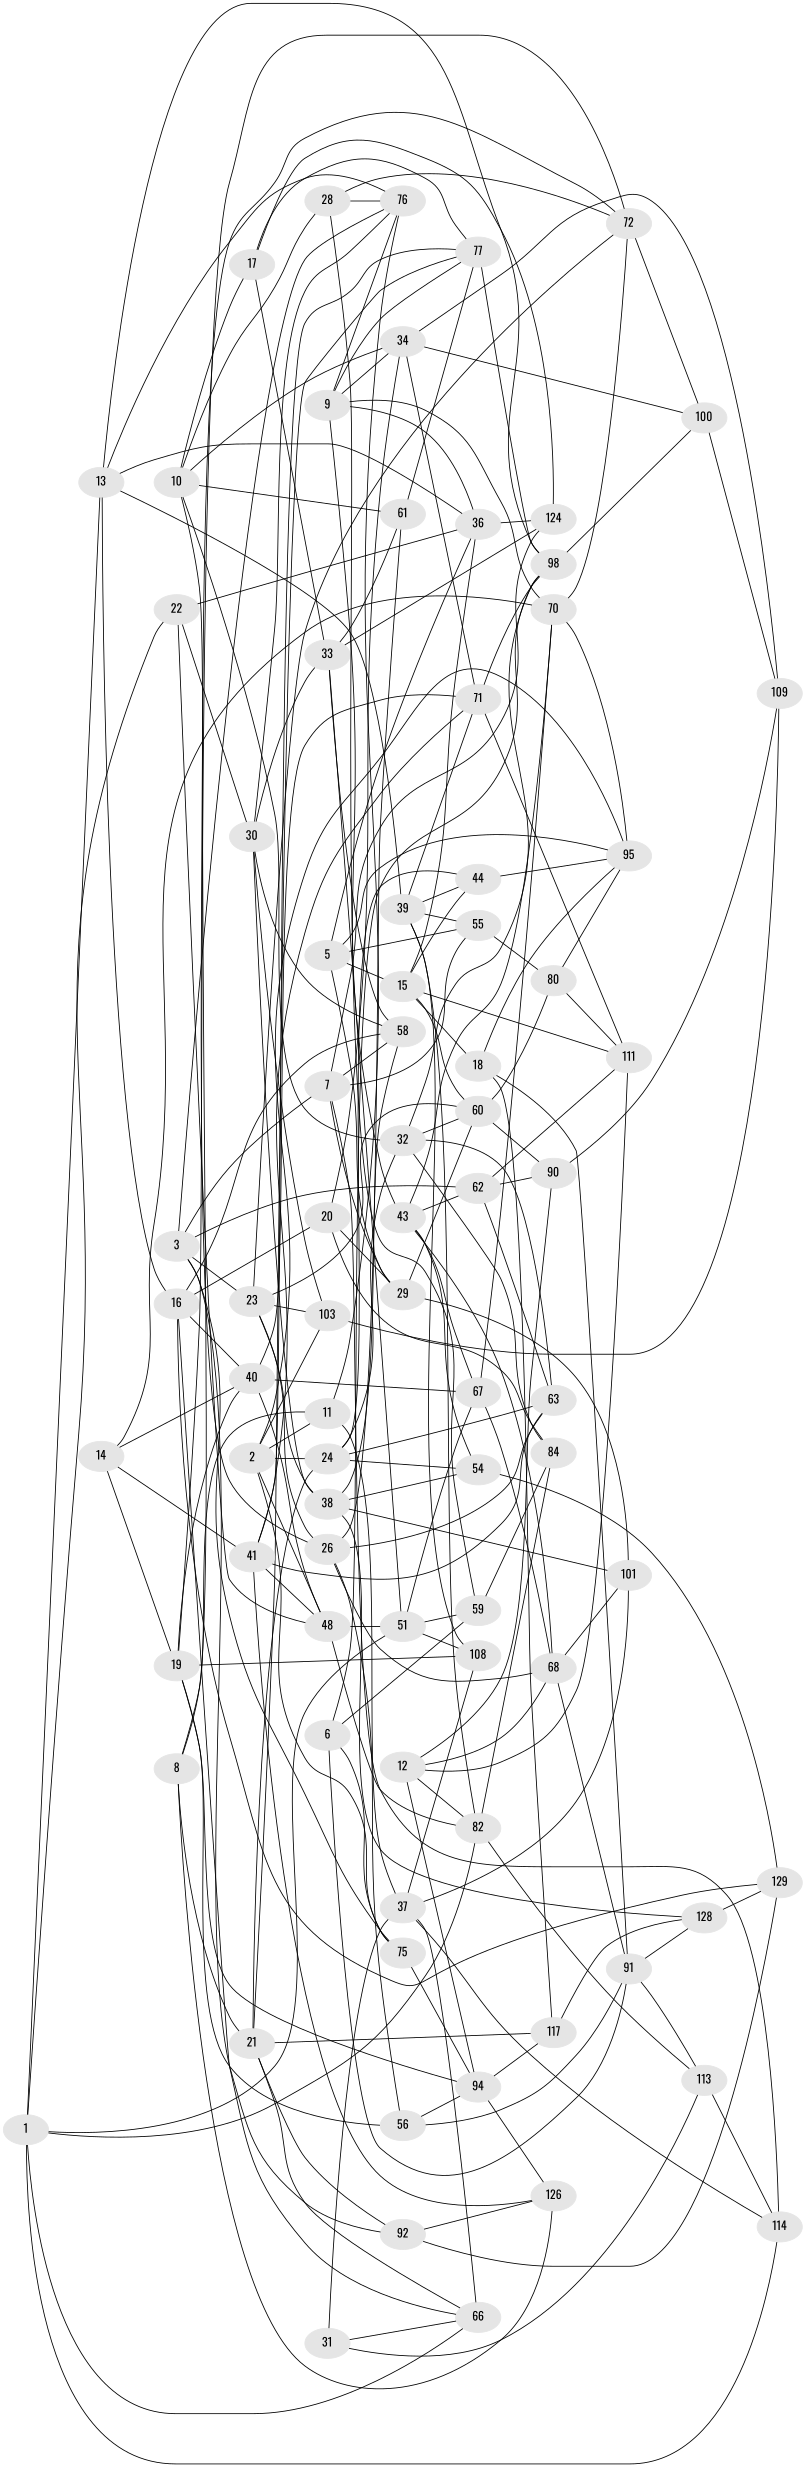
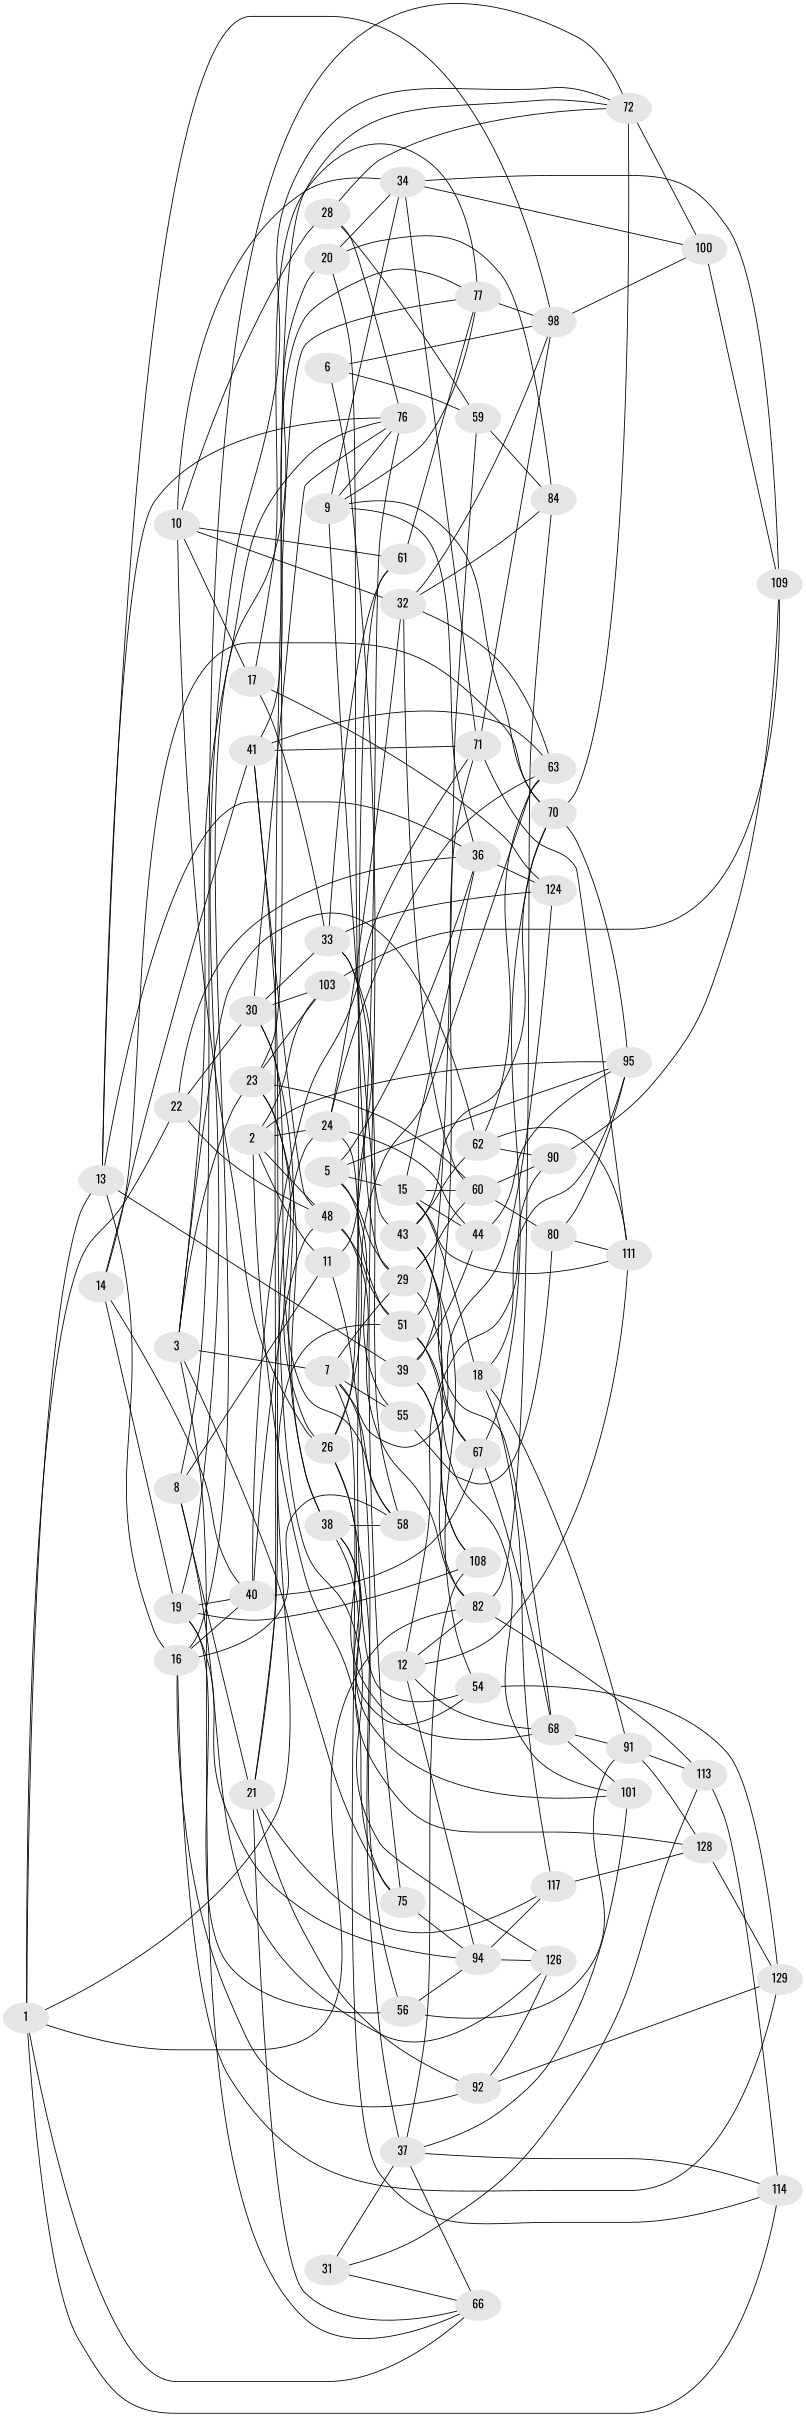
edge "39" -- "55": removed
edge "6" -- "91": removed
